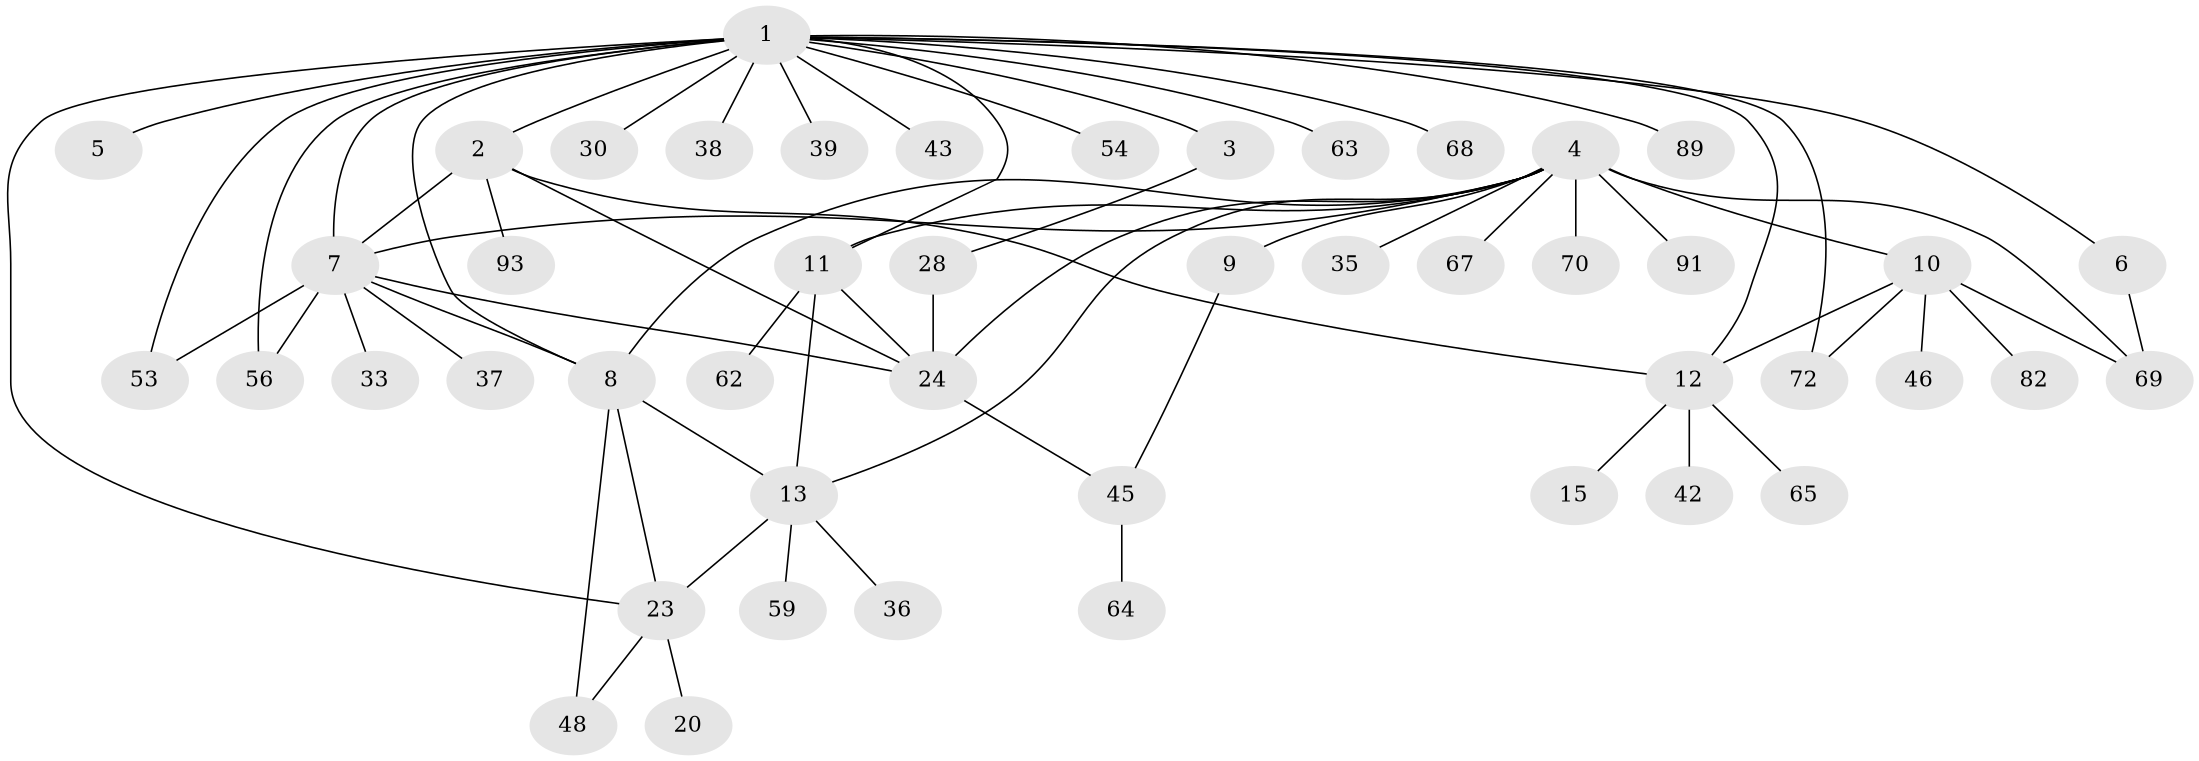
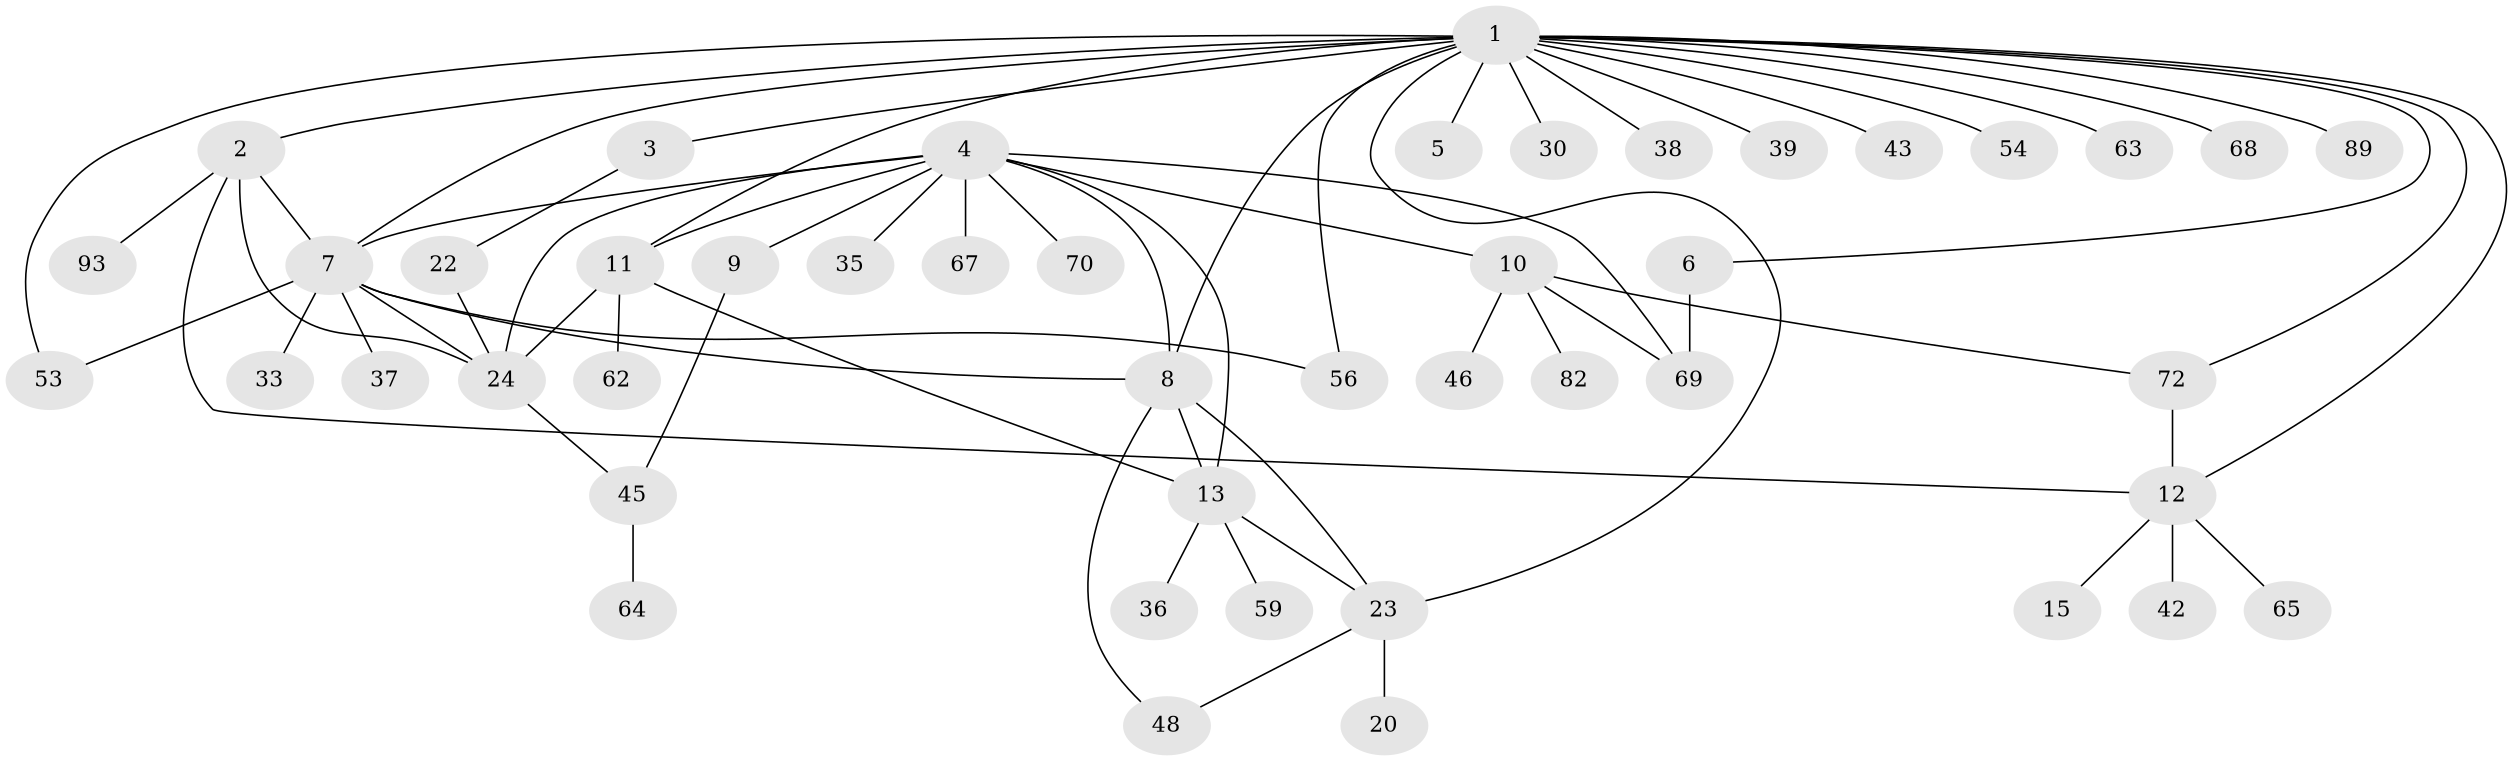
node "28": label "28" -> "22"
node "91": removed
edge "10" -- "12": now "72" -- "12"
